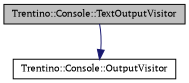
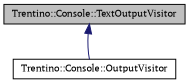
edge "Trentino::Console::TextOutputVisitor" -> "Trentino::Console::OutputVisitor": reversed
